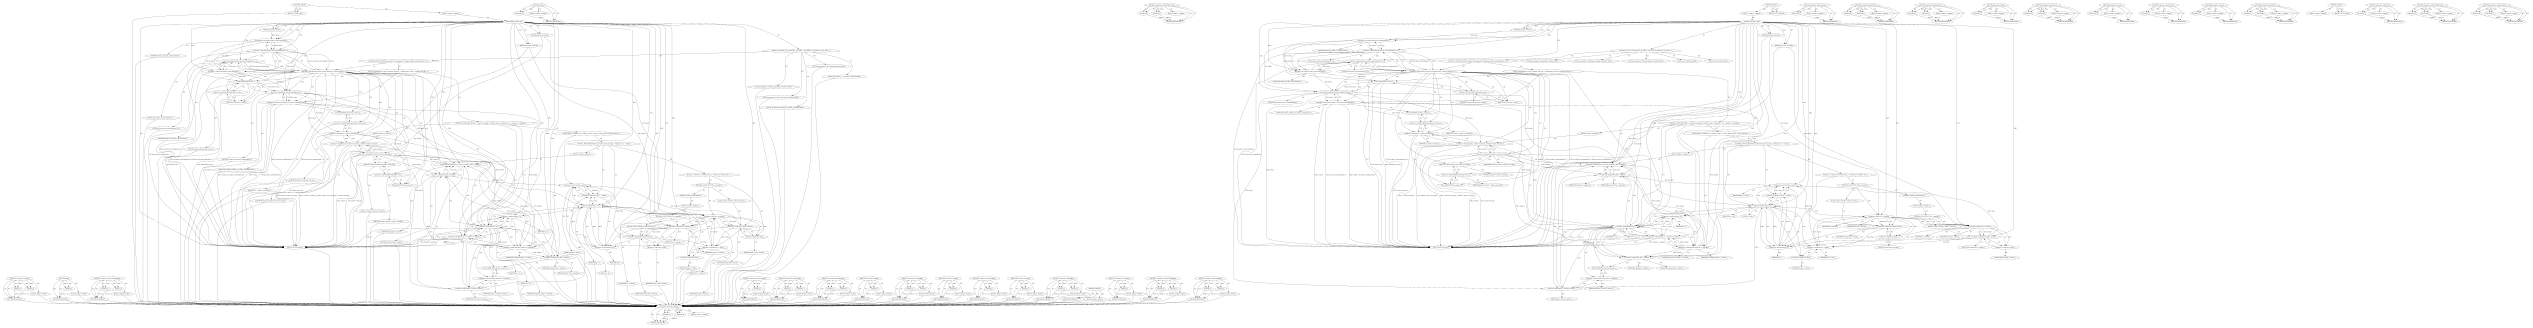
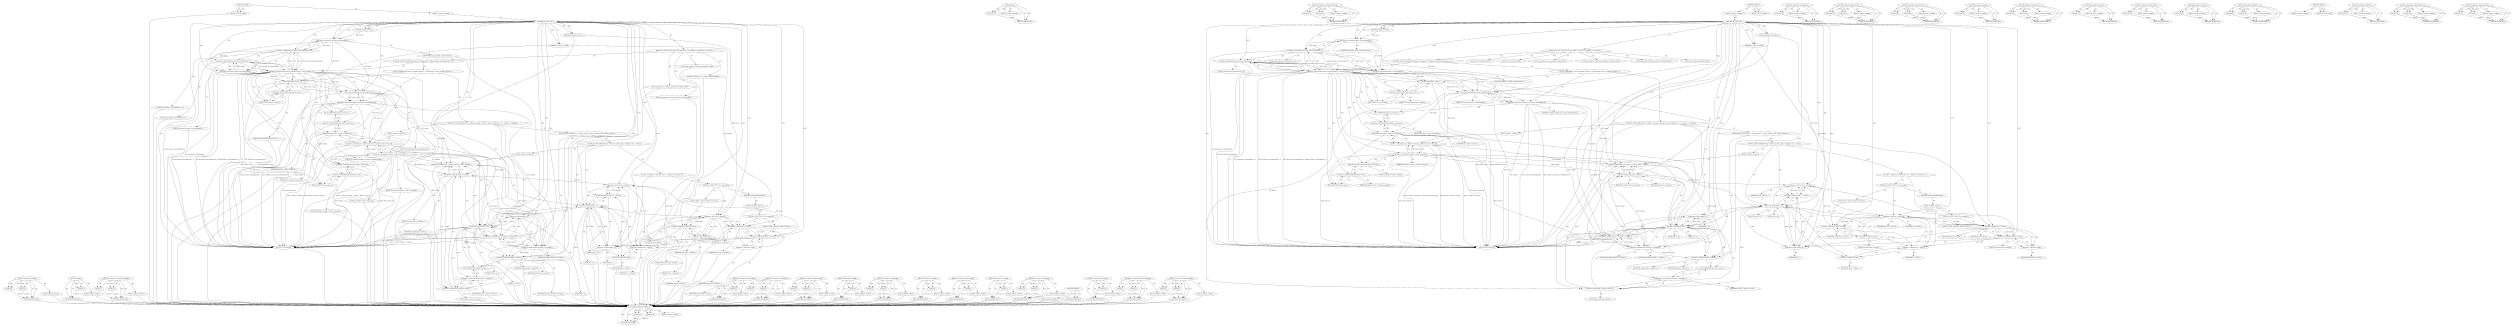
node "<(LOCAL,int rowstep: int)<SUB>9</SUB>>": added
node "<(LOCAL,jas_matind_t rowstep: jas_matind_t)<SUB>9</SUB>>": removed
